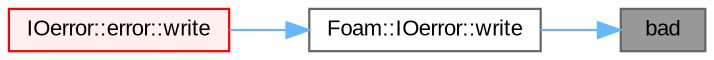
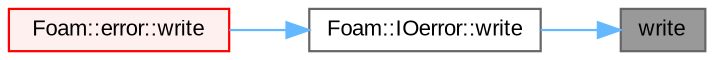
node "IOerror::error::write": label "IOerror::error::write" -> "Foam::error::write"
node "bad": label "bad" -> "write"
